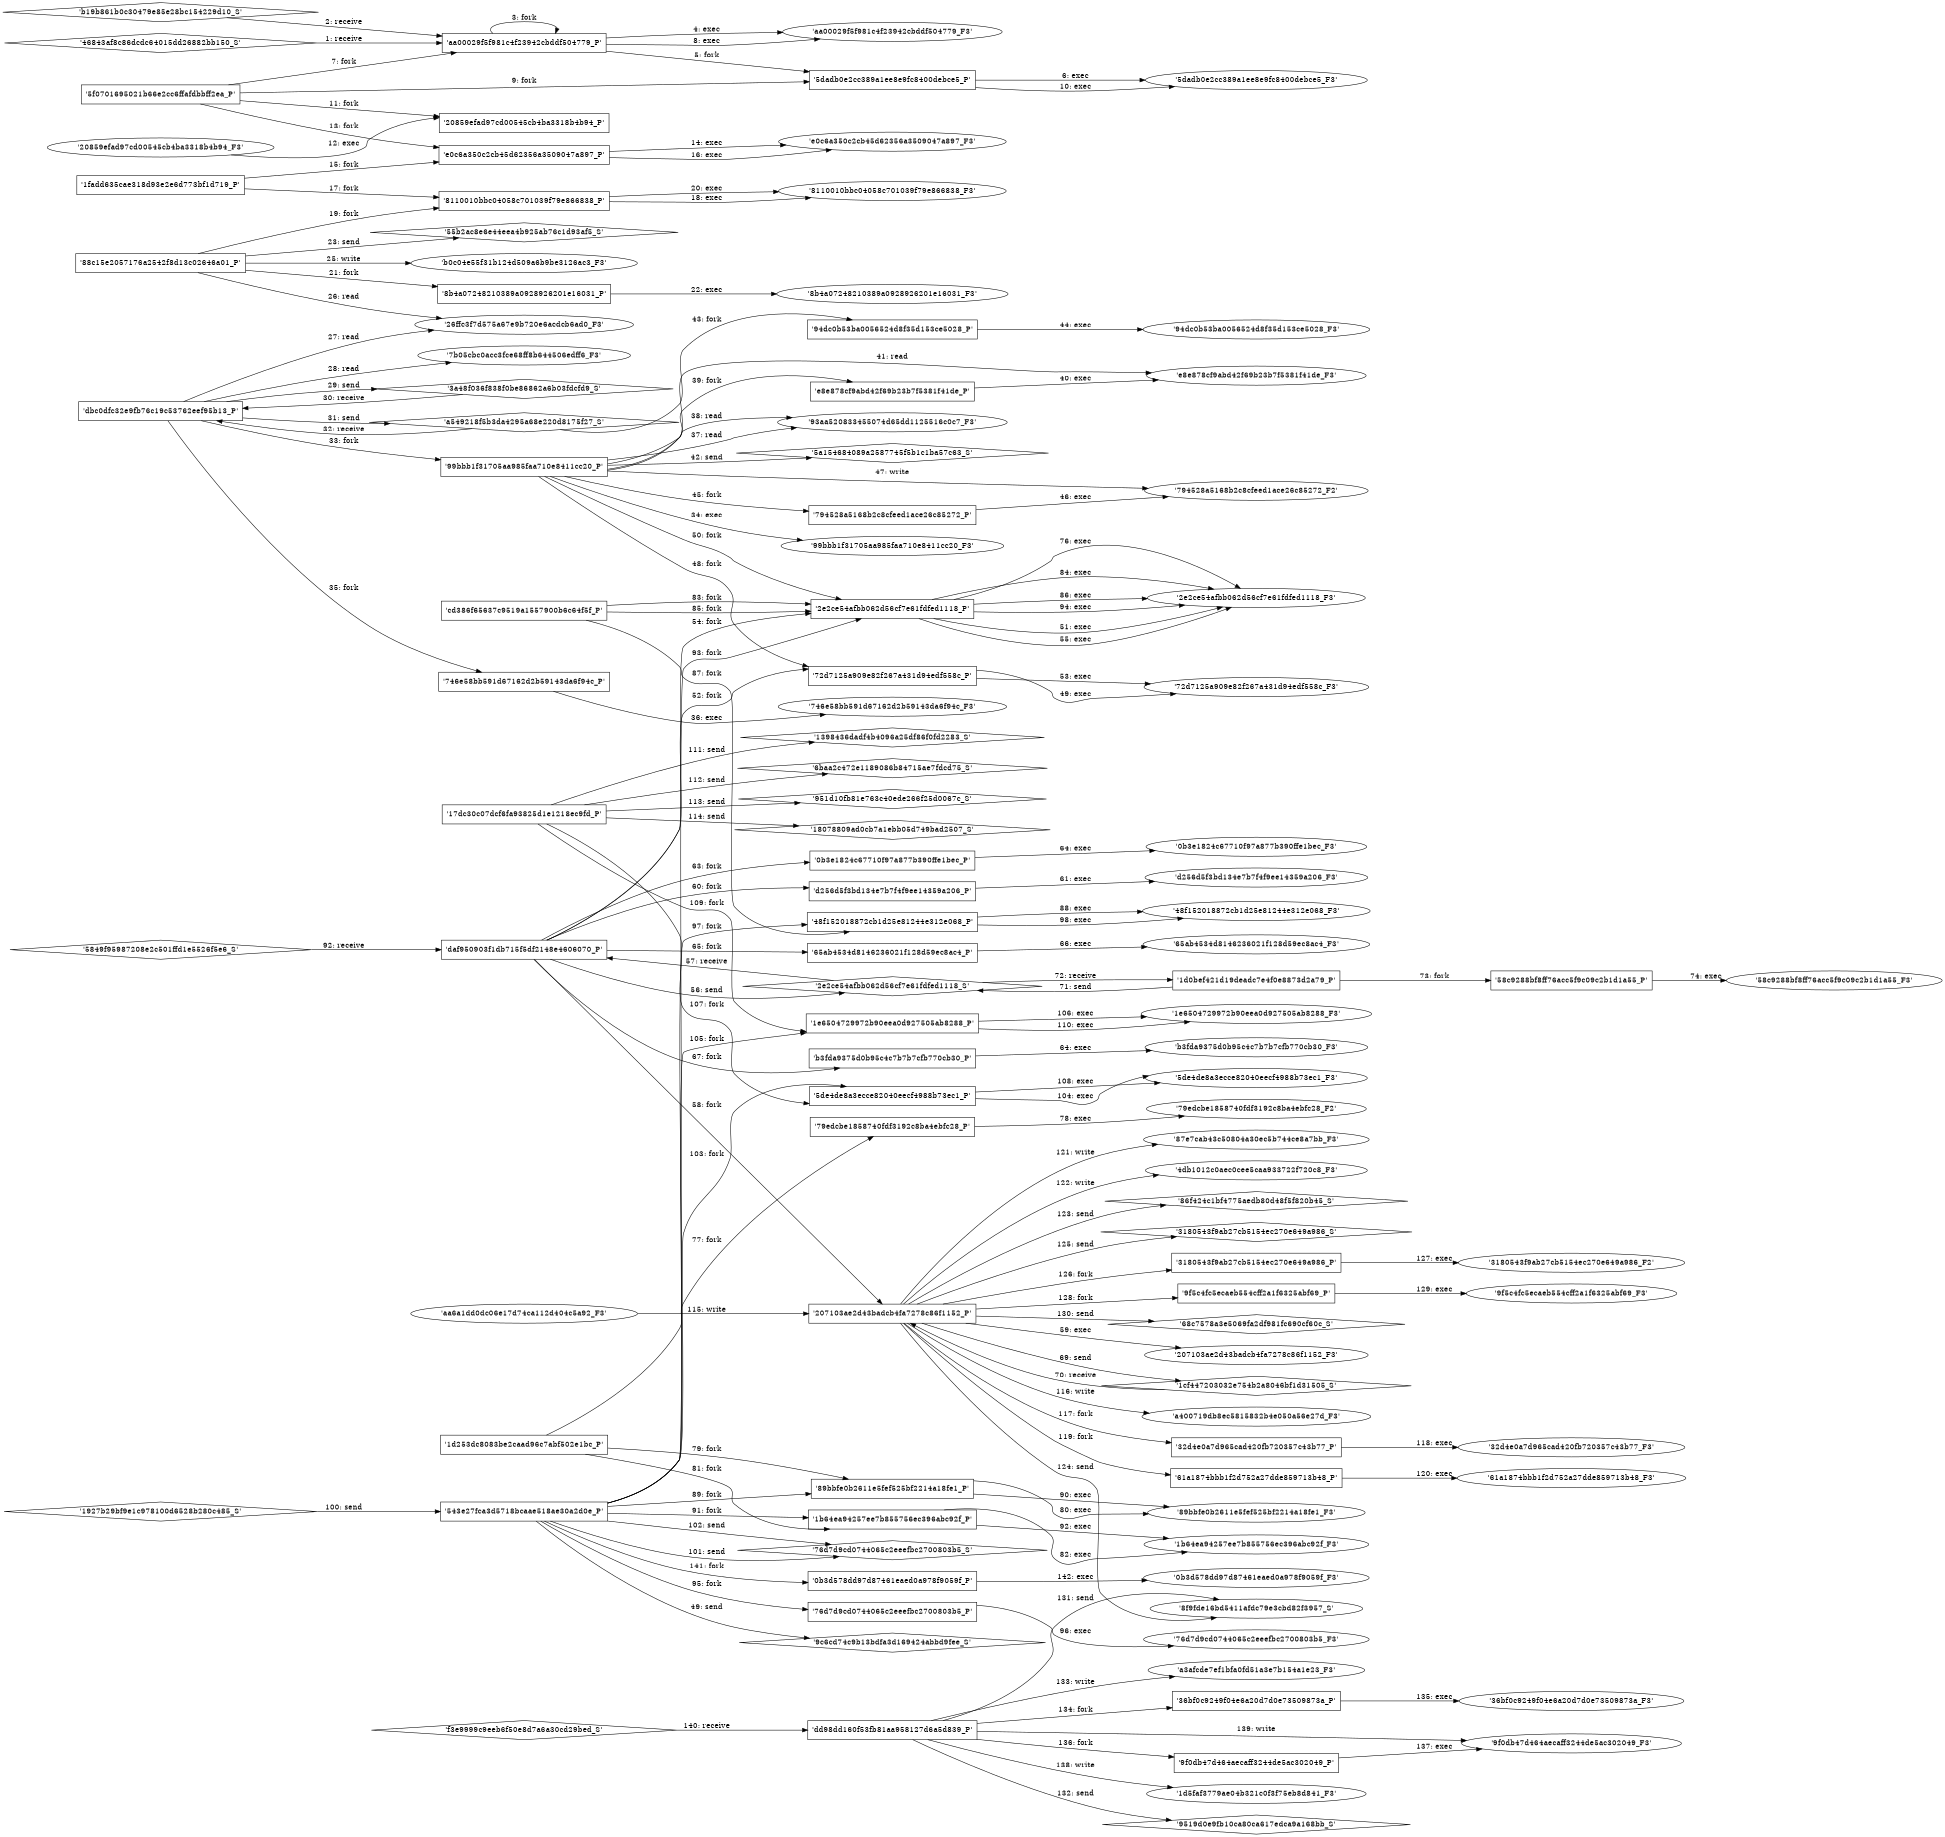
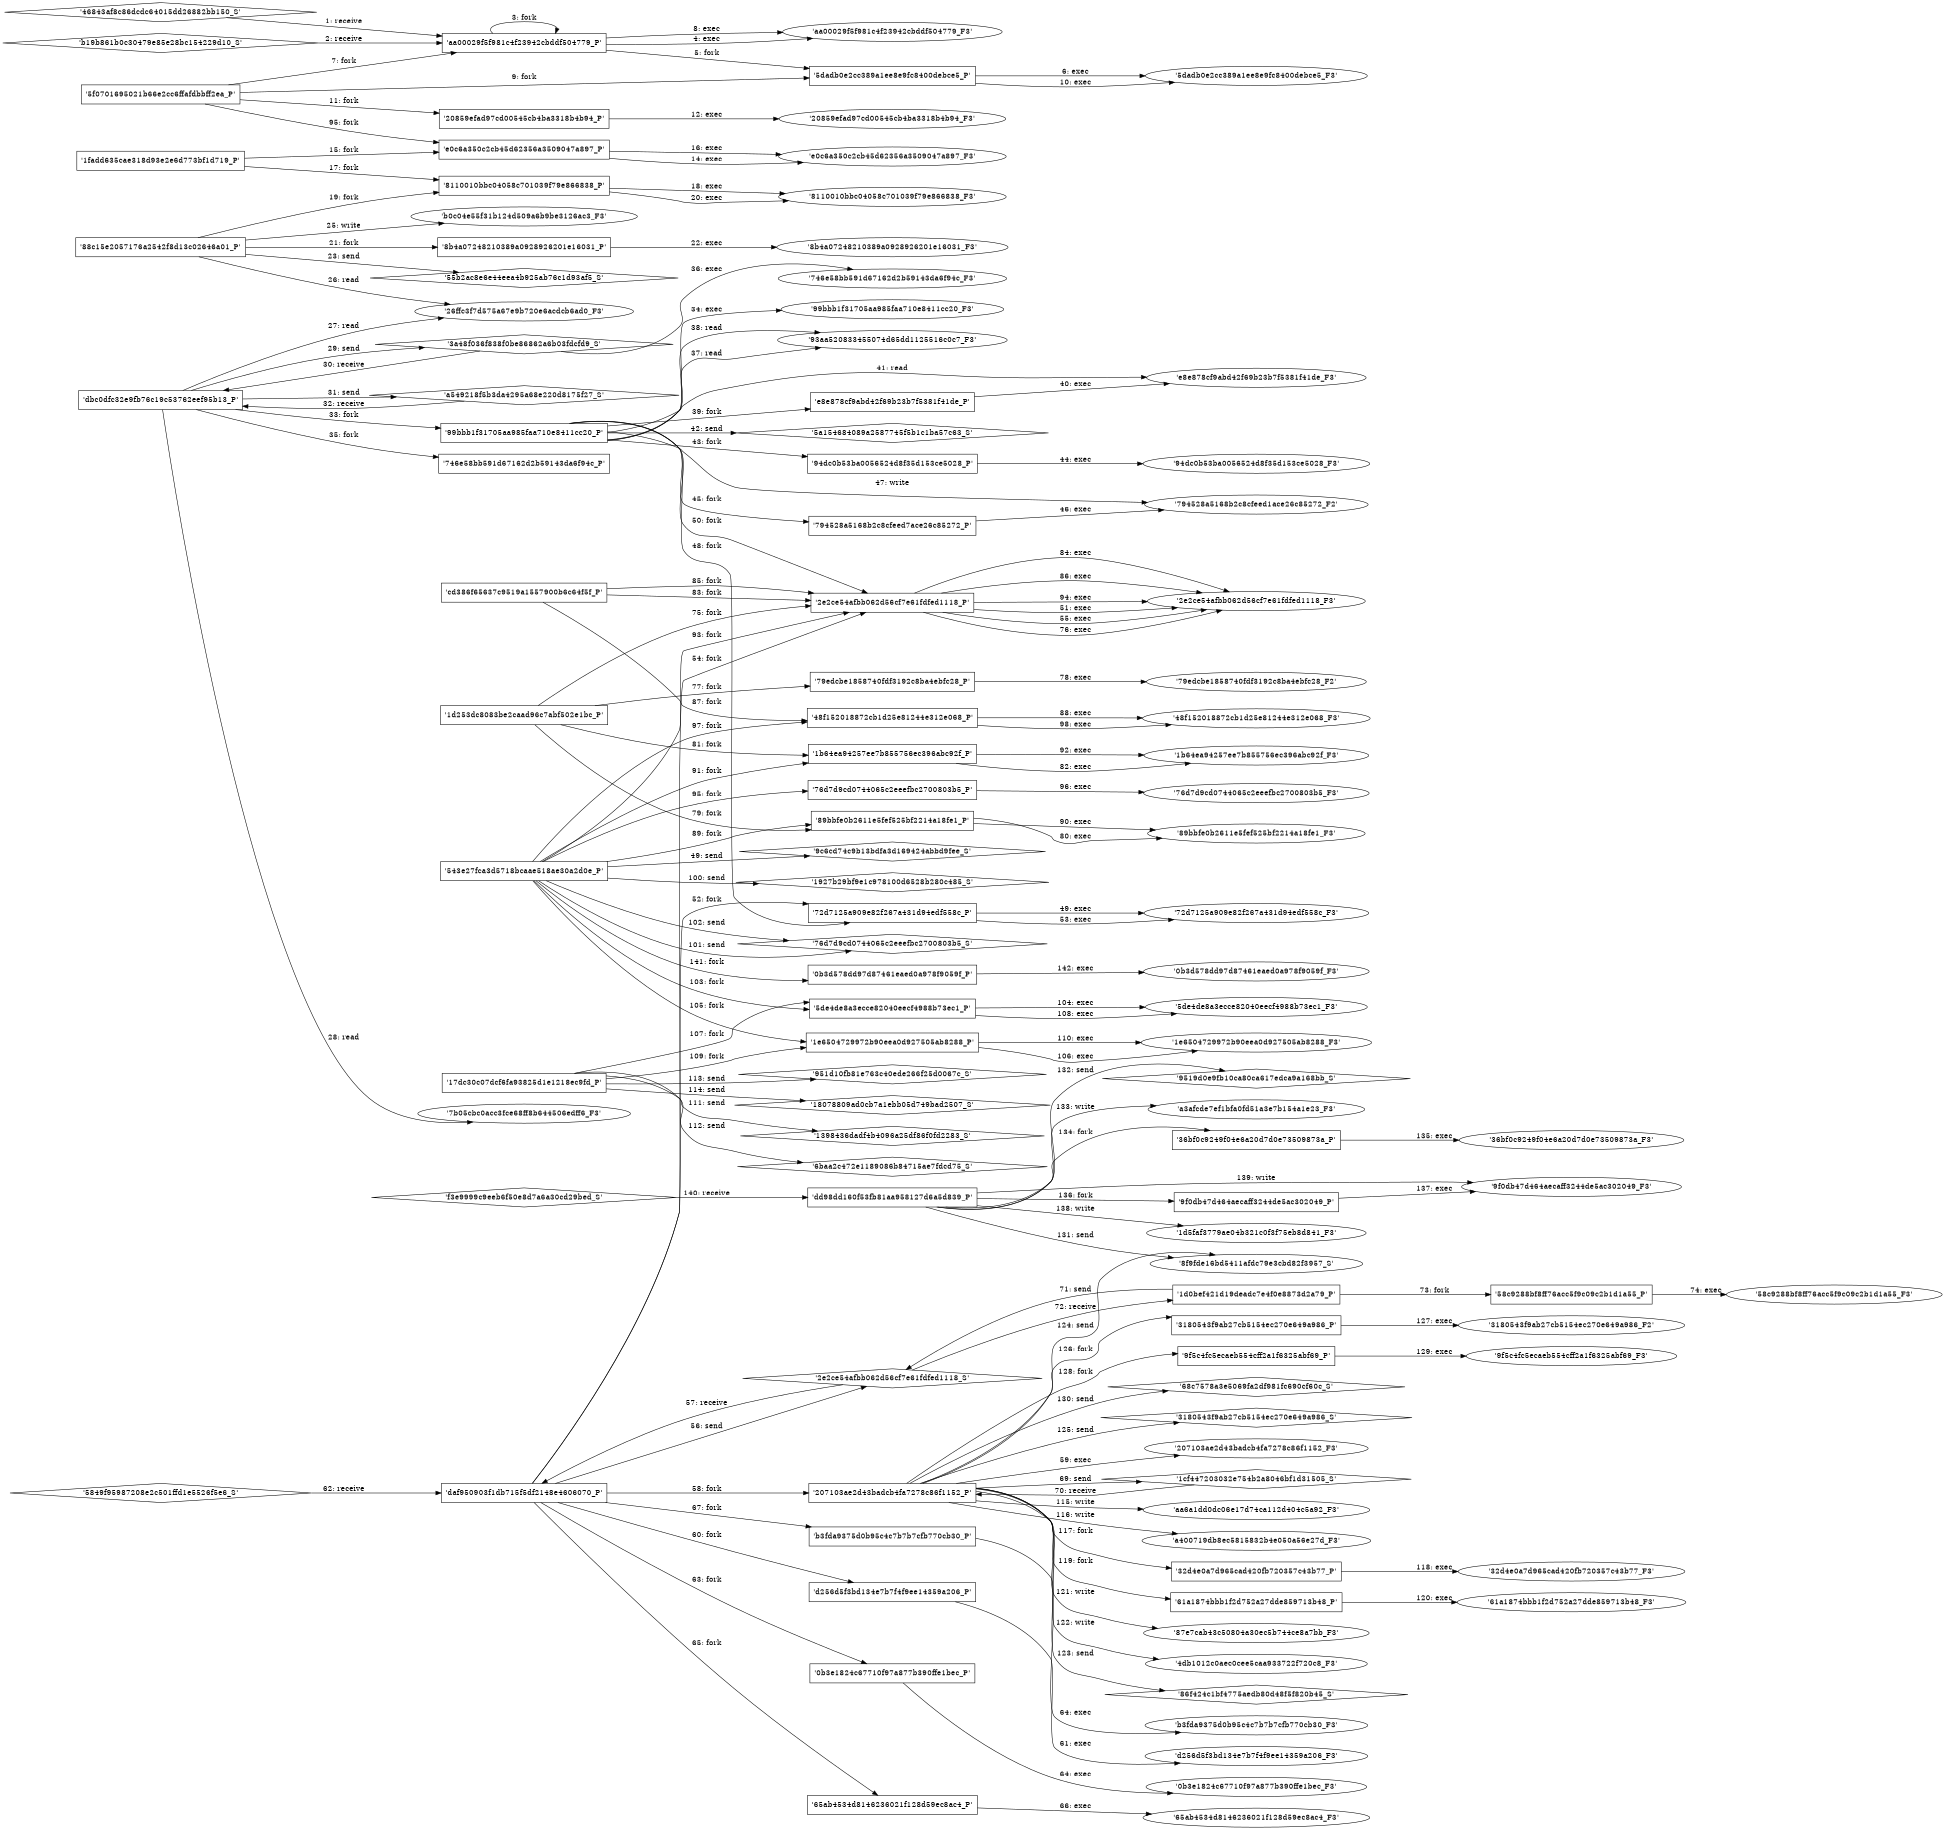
edge "'5f0701695021b66e2cc6ffafdbbff2ea_P'" -> "'e0c6a350c2cb45d62356a3509047a897_P'": label "13: fork" -> "95: fork"
edge "'20859efad97cd00545cb4ba3318b4b94_F3'" -> "'20859efad97cd00545cb4ba3318b4b94_P'": reversed
edge "'a549218f5b3da4295a68e220d8175f27_S'" -> "'94dc0b53ba0056524d8f35d153ce5028_P'": now "'99bbb1f31705aa985faa710e8411cc20_P'" -> "'94dc0b53ba0056524d8f35d153ce5028_P'"
node "'794528a5168b2c8cfeed1ace26c85272_P'": label "'794528a5168b2c8cfeed1ace26c85272_P'" -> "'794528a5168b2c8cfeed7ace26c85272_P'"
edge "'1d253dc8083be2caad96c7abf502e1bc_P'" -> "'2e2ce54afbb062d56cf7e61fdfed1118_P'": added, label "75: fork"
edge "'746e58bb591d67162d2b59143da6f94c_P'" -> "'746e58bb591d67162d2b59143da6f94c_F3'": now "'3a48f036f838f0be86862a6b03fdcfd9_S'" -> "'746e58bb591d67162d2b59143da6f94c_F3'"
edge "'5849f95987208e2c501ffd1e5526f5e6_S'" -> "'daf950903f1db715f5df2148e4606070_P'": label "92: receive" -> "62: receive"
edge "'aa6a1dd0dc06e17d74ca112d404c5a92_F3'" -> "'207103ae2d43badcb4fa7278c86f1152_P'": reversed
edge "'1927b29bf9e1c978100d6528b280c485_S'" -> "'543e27fca3d5718bcaae518ae30a2d0e_P'": reversed
